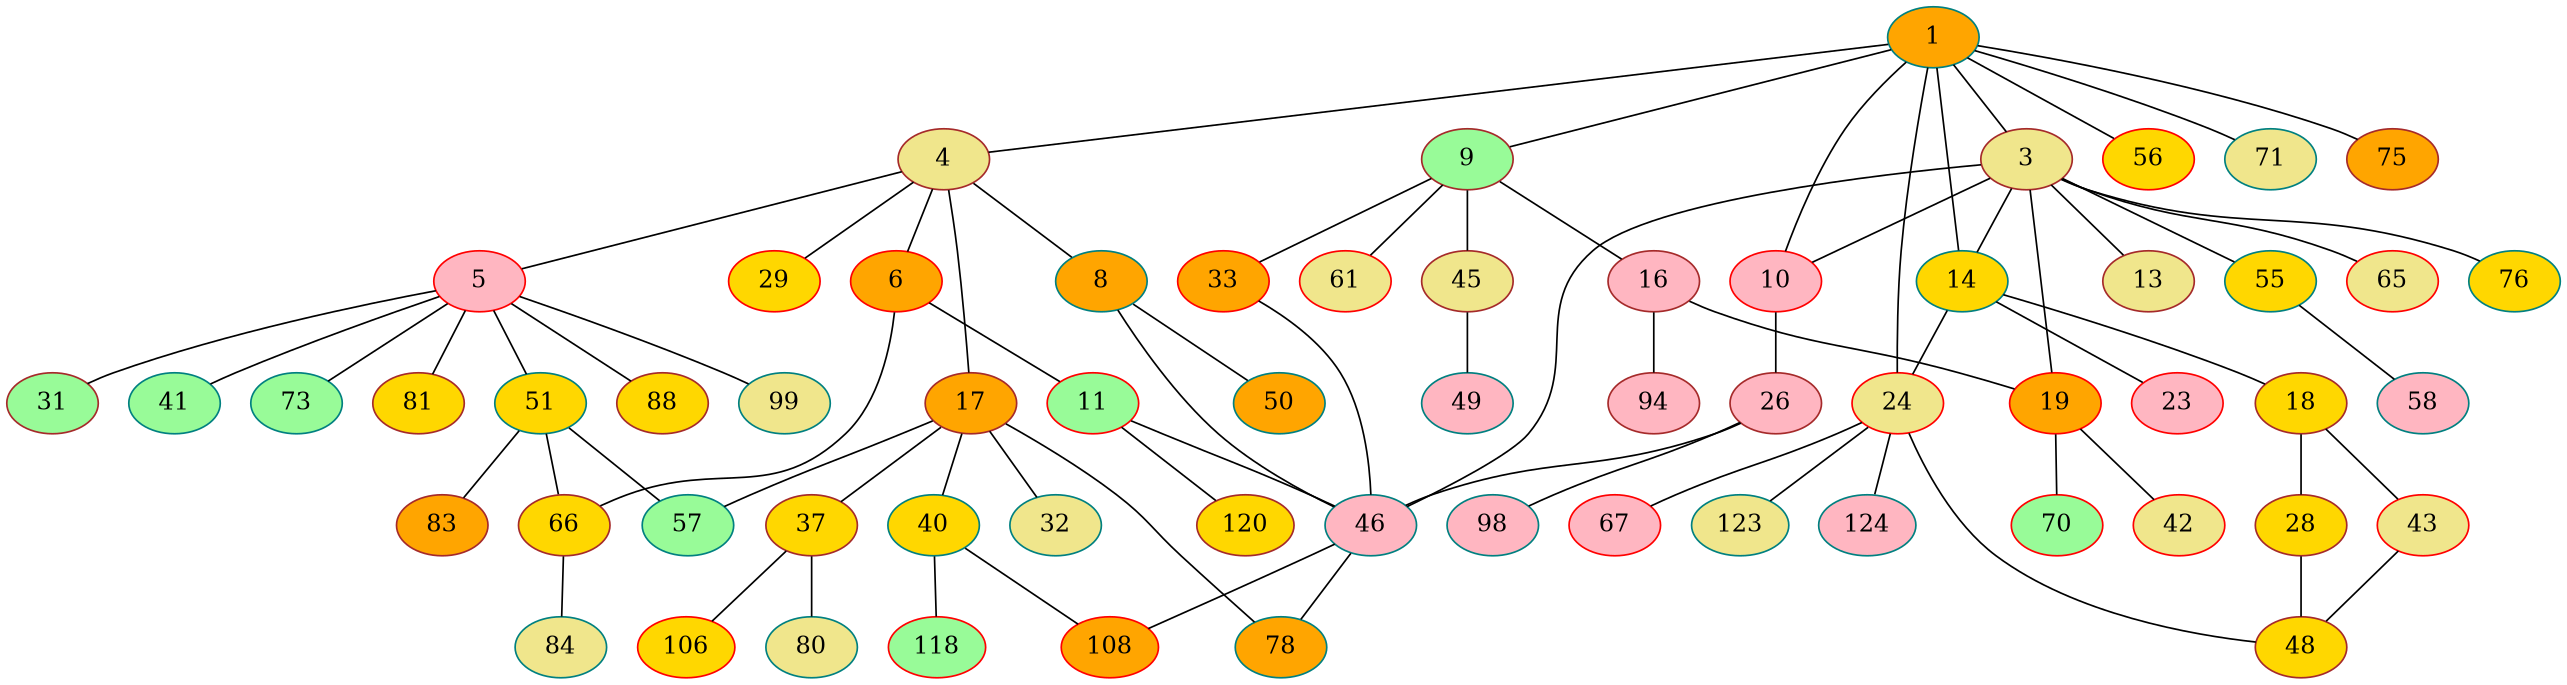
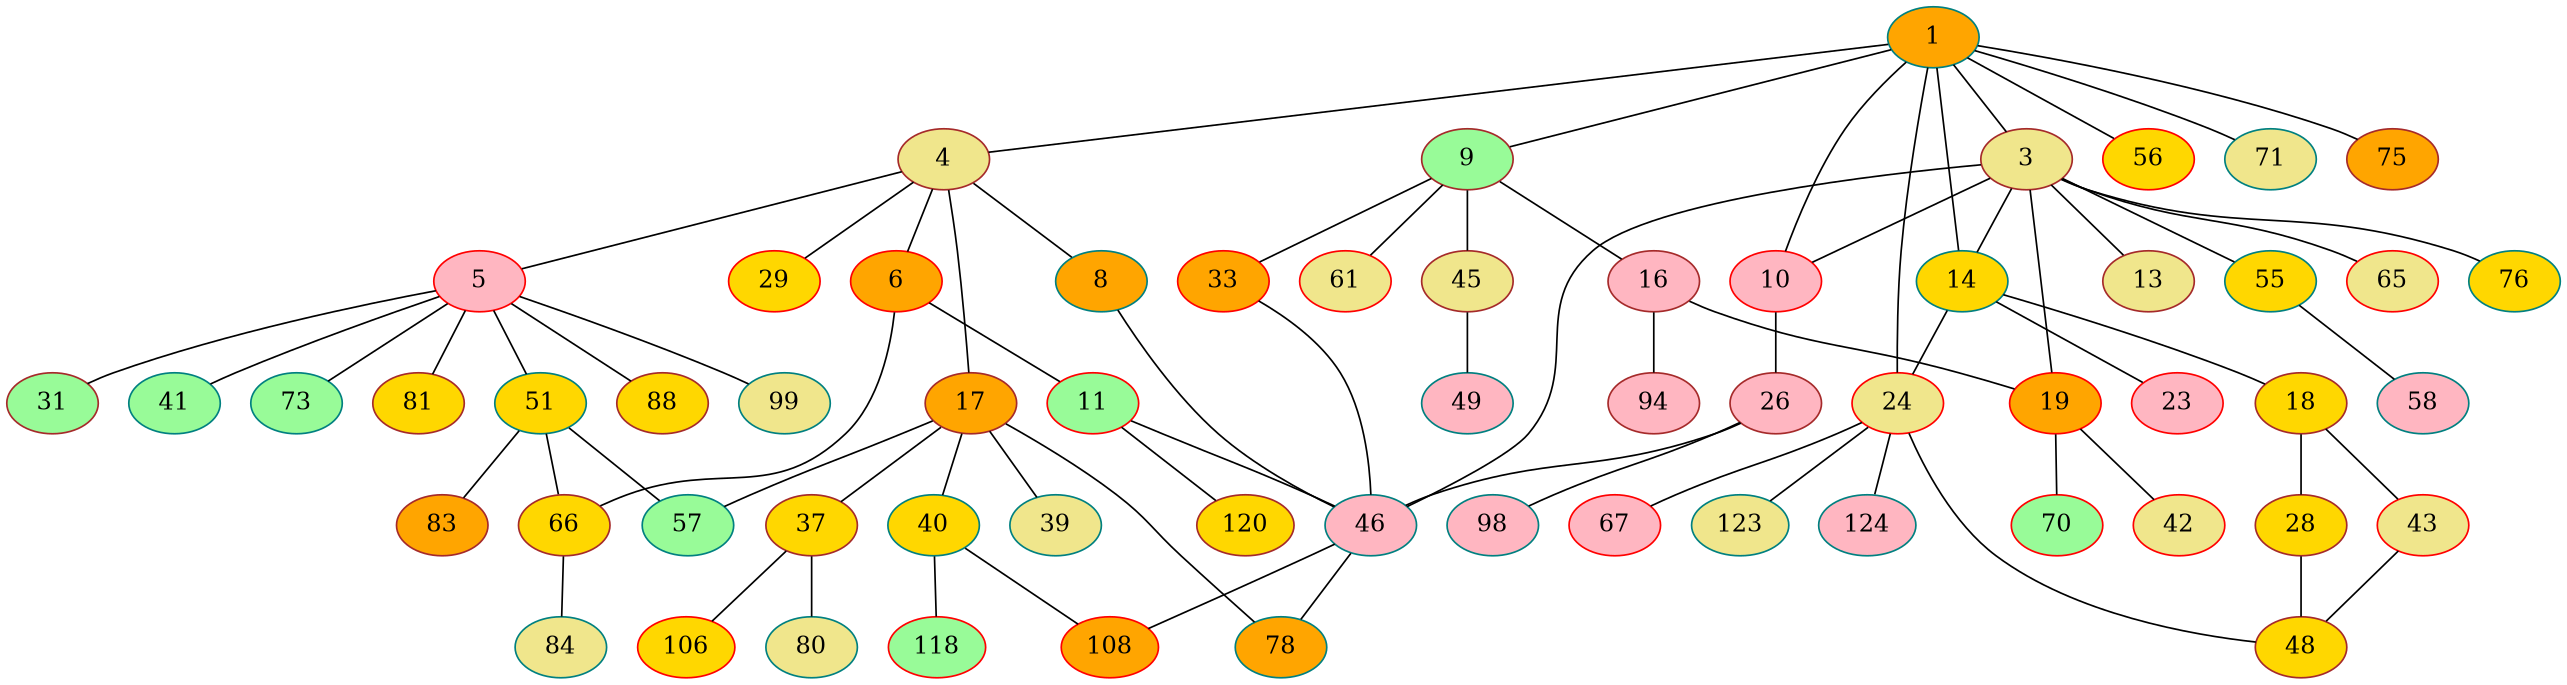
node "50": removed
node "32": label "32" -> "39"
